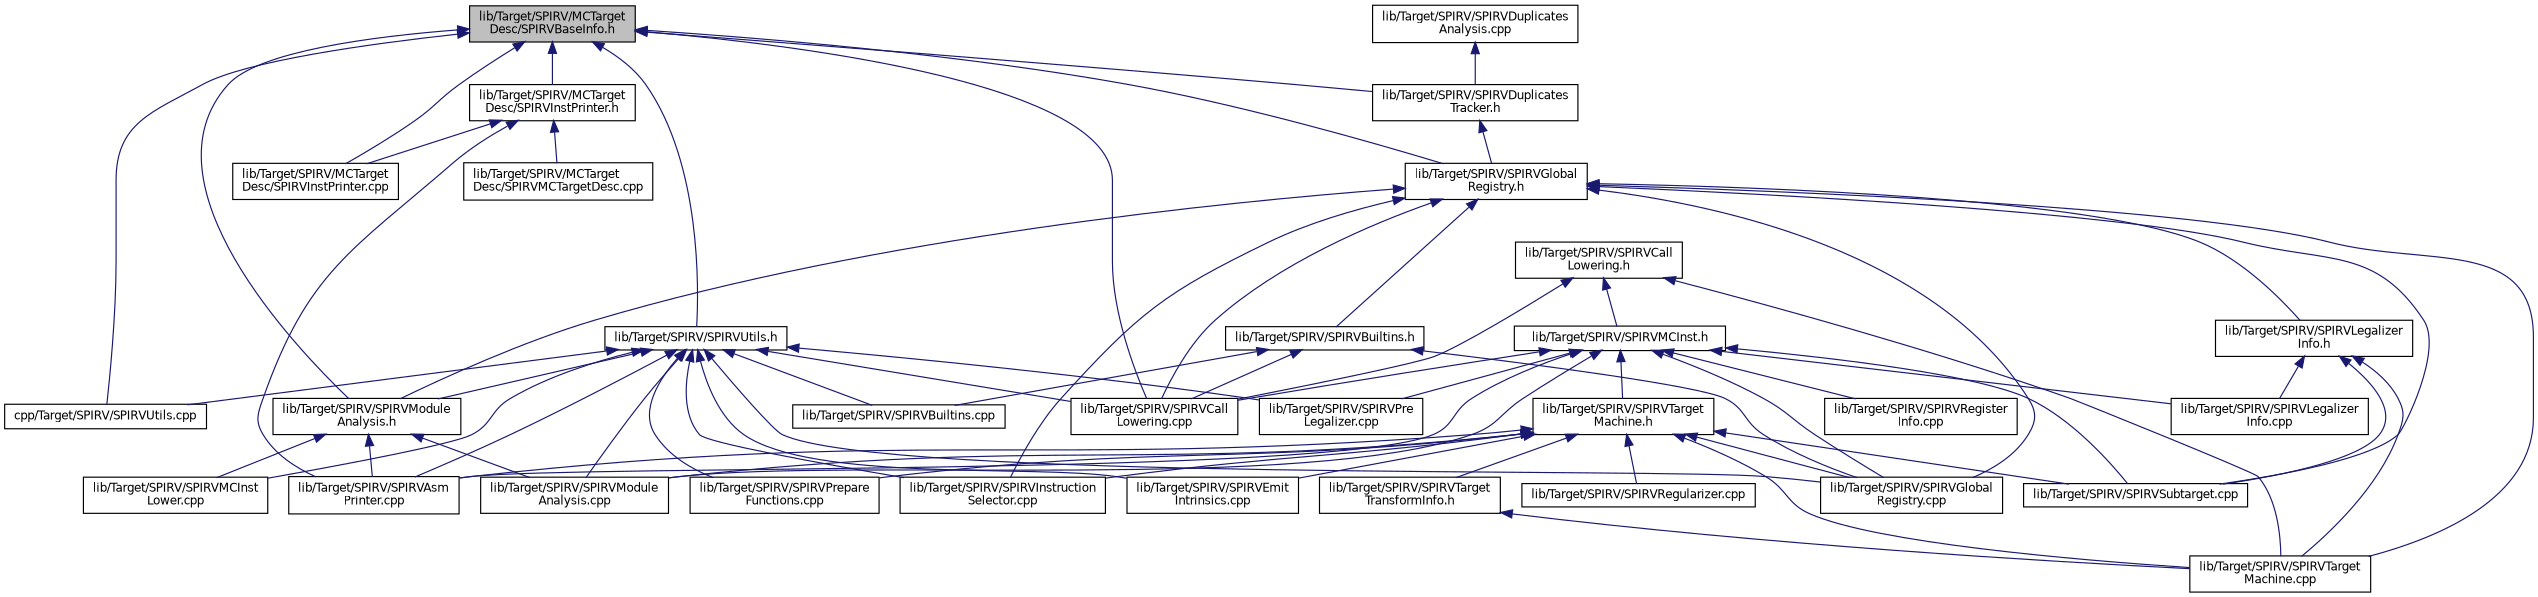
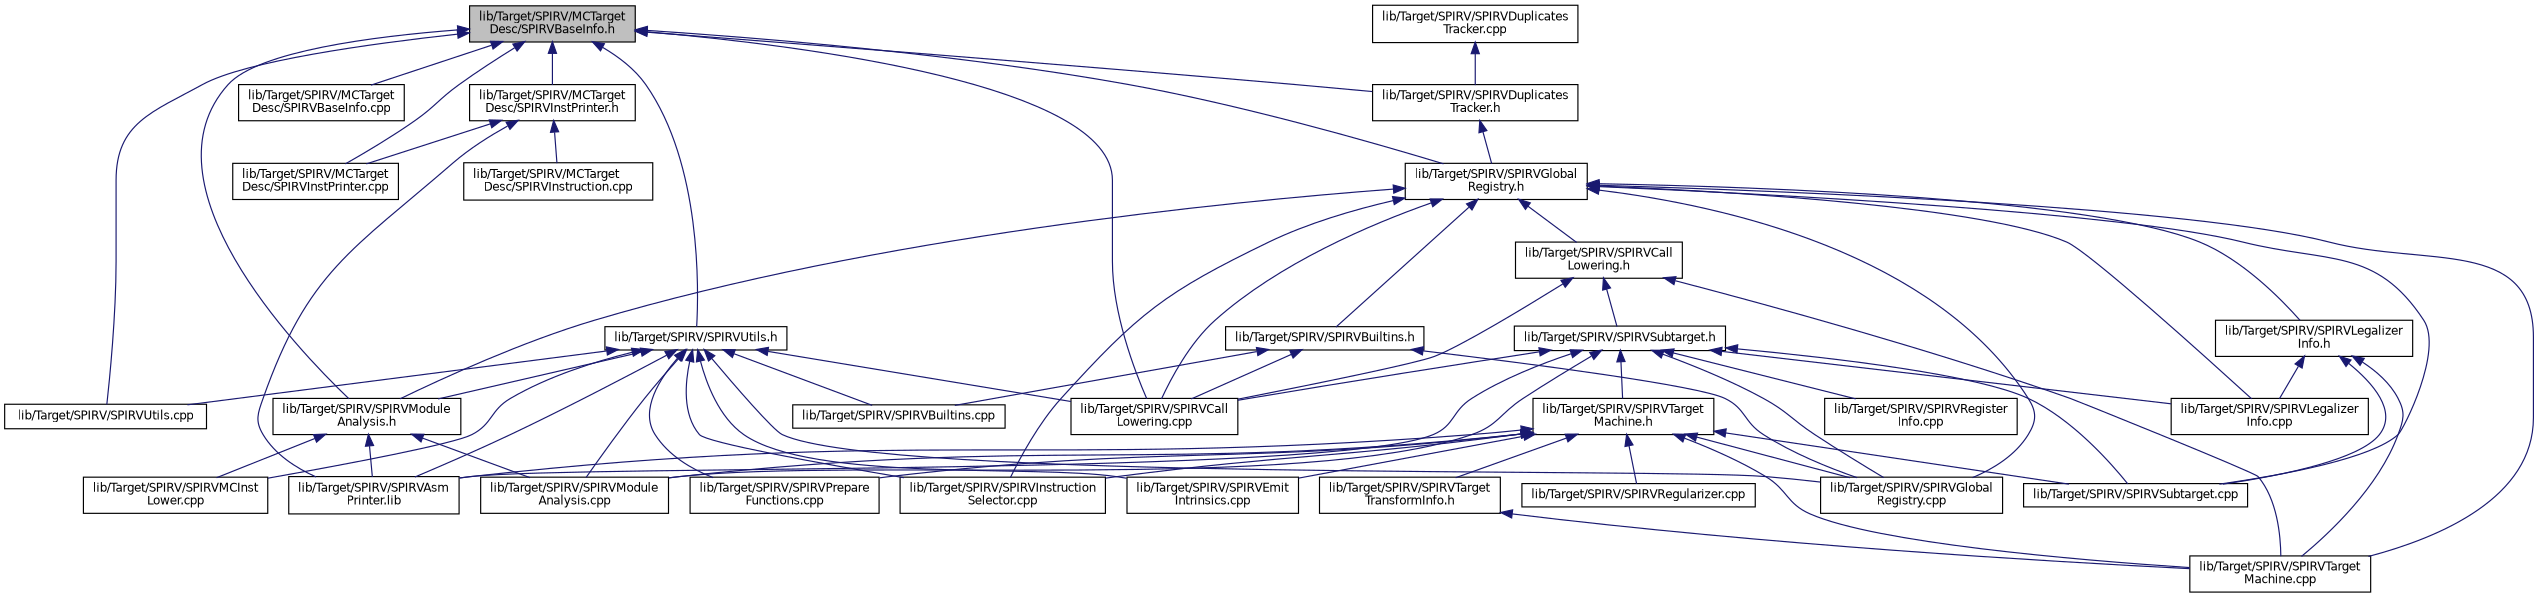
node "lib/Target/SPIRV/SPIRVDuplicates Analysis.cpp": label "lib/Target/SPIRV/SPIRVDuplicates Analysis.cpp" -> "lib/Target/SPIRV/SPIRVDuplicates Tracker.cpp"
node "lib/Target/SPIRV/MCTarget Desc/SPIRVBaseInfo.cpp": added
node "lib/Target/SPIRV/MCTarget Desc/SPIRVMCTargetDesc.cpp": label "lib/Target/SPIRV/MCTarget Desc/SPIRVMCTargetDesc.cpp" -> "lib/Target/SPIRV/MCTarget Desc/SPIRVInstruction.cpp"
edge "lib/Target/SPIRV/SPIRVLegalizer Info.cpp" -> "lib/Target/SPIRV/SPIRVGlobal Registry.h": added
edge "lib/Target/SPIRV/SPIRVCall Lowering.h" -> "lib/Target/SPIRV/SPIRVGlobal Registry.h": added
node "lib/Target/SPIRV/SPIRVMCInst.h": label "lib/Target/SPIRV/SPIRVMCInst.h" -> "lib/Target/SPIRV/SPIRVSubtarget.h"
node "cpp/Target/SPIRV/SPIRVUtils.cpp": label "cpp/Target/SPIRV/SPIRVUtils.cpp" -> "lib/Target/SPIRV/SPIRVUtils.cpp"
node "lib/Target/SPIRV/SPIRVPre Legalizer.cpp": removed
node "lib/Target/SPIRV/SPIRVAsm Printer.cpp": label "lib/Target/SPIRV/SPIRVAsm Printer.cpp" -> "lib/Target/SPIRV/SPIRVAsm Printer.lib"
